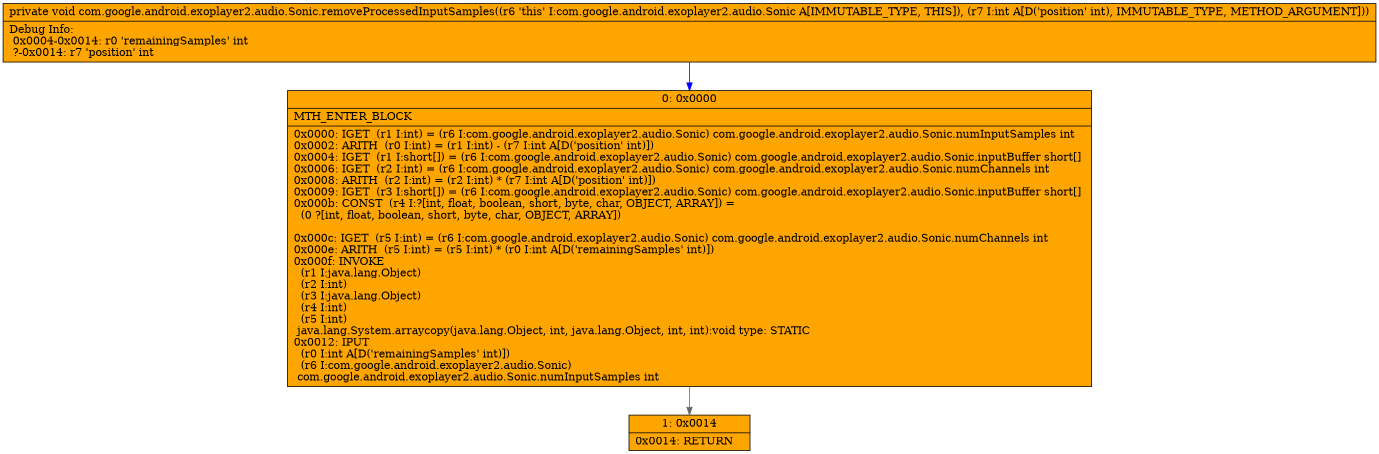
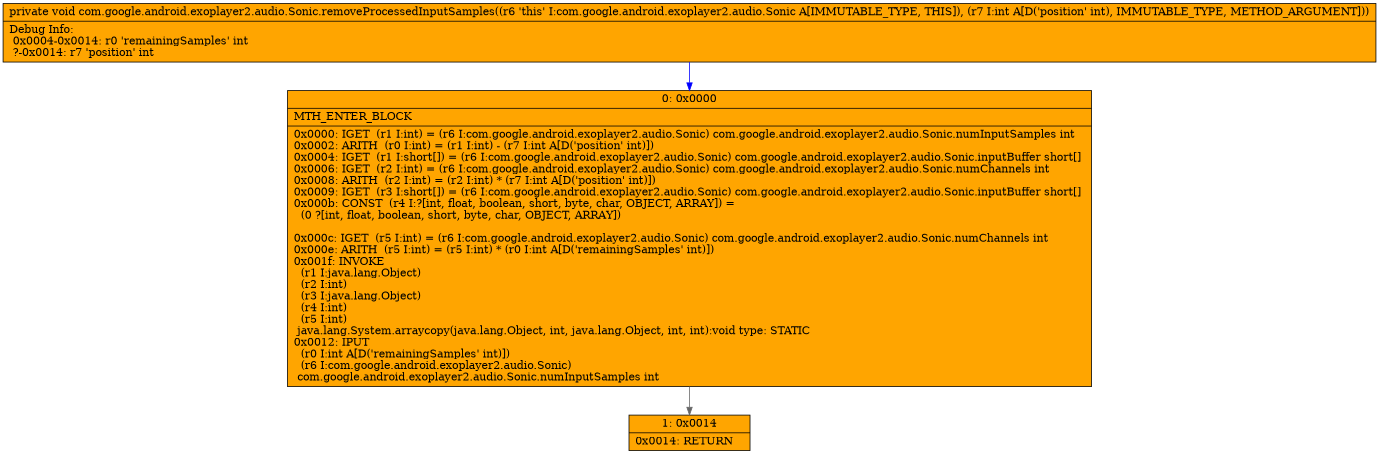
node "0: 0x0000": text "0x000f: INVOKE" -> "0x001f: INVOKE"
